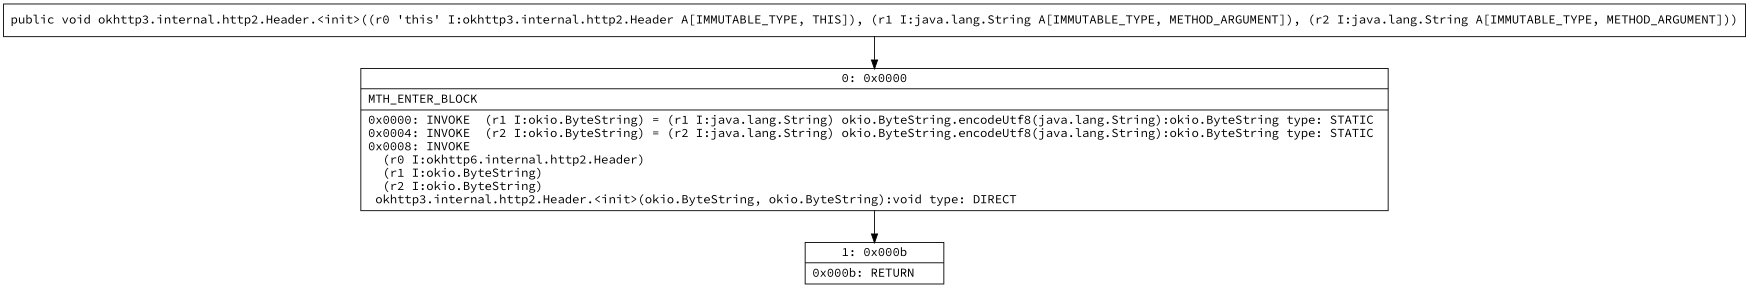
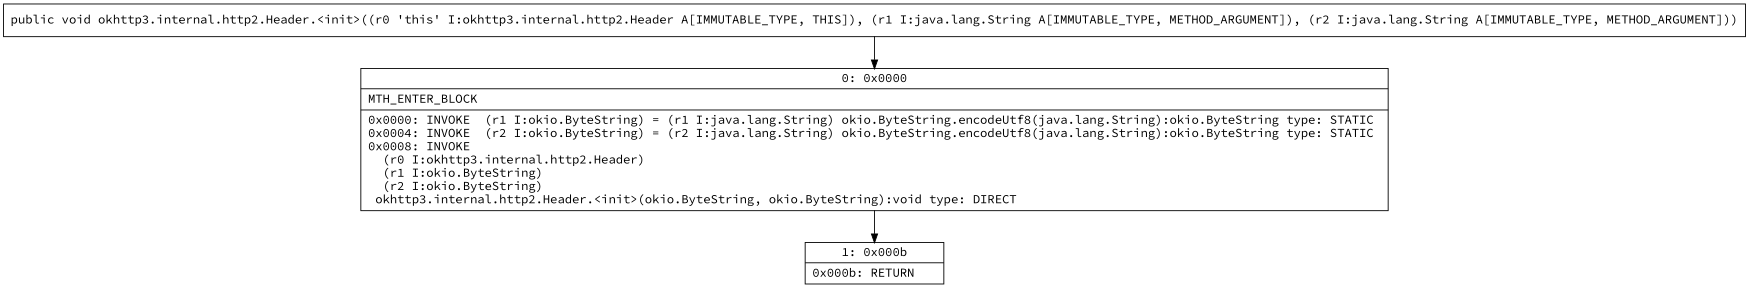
node "0: 0x0000": text "(r0 I:okhttp6.internal.http2.Header)" -> "(r0 I:okhttp3.internal.http2.Header)"
